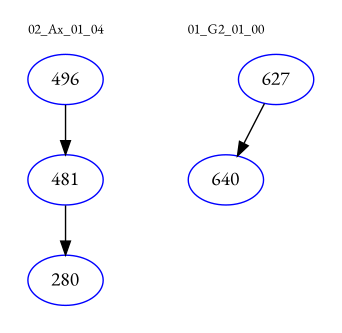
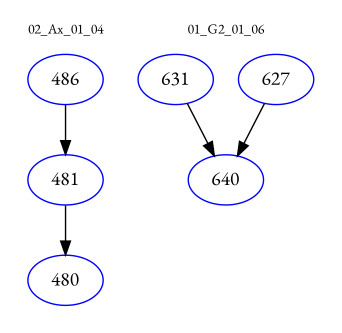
cluster "01_G2_01_00": label "01_G2_01_00" -> "01_G2_01_06"
node "496": label "496" -> "486"
node "631": added
node "280": label "280" -> "480"
